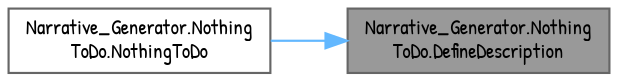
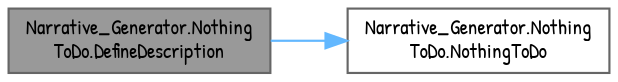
edge "Narrative_Generator.Nothing ToDo.NothingToDo" -> "Narrative_Generator.Nothing ToDo.DefineDescription": reversed
